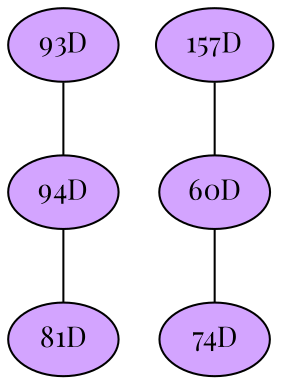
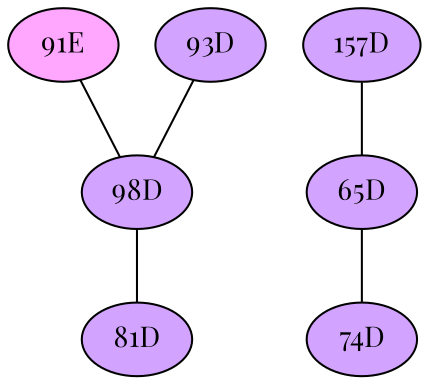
node "91E": added
node "94D": label "94D" -> "98D"
node "60D": label "60D" -> "65D"
